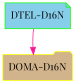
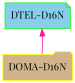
edge "DTEL-D16N" -> "DOMA-D16N": reversed
